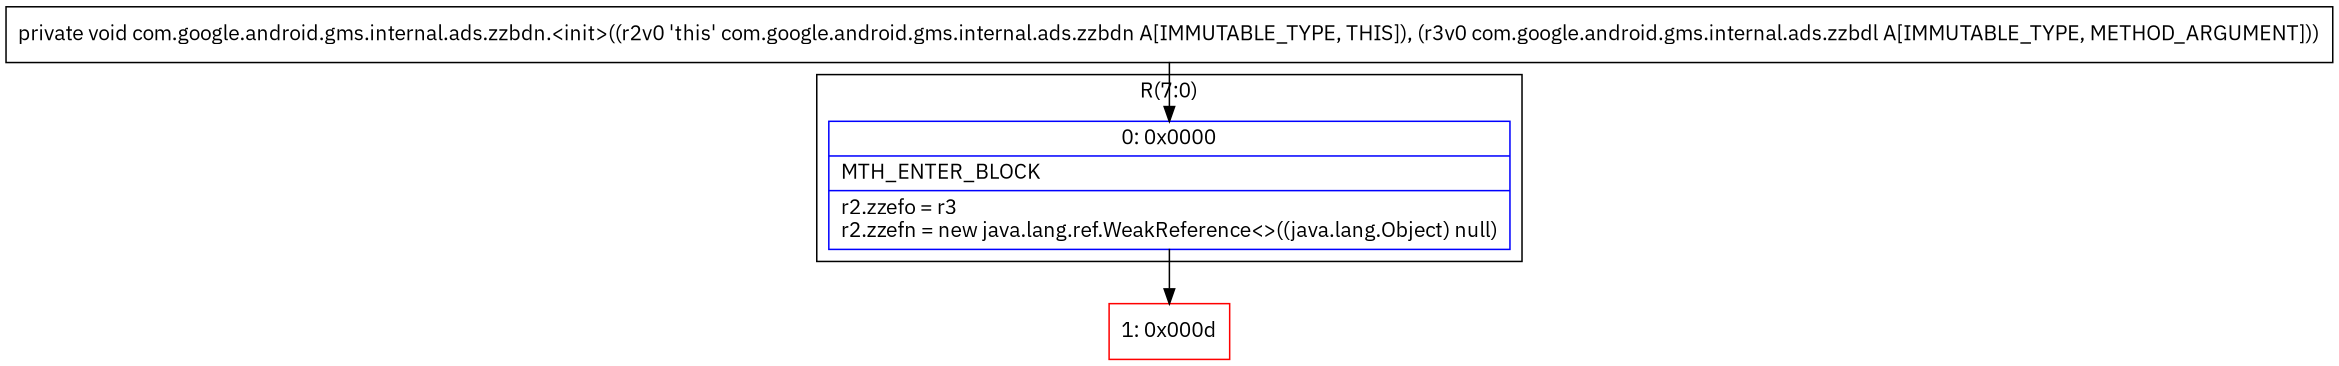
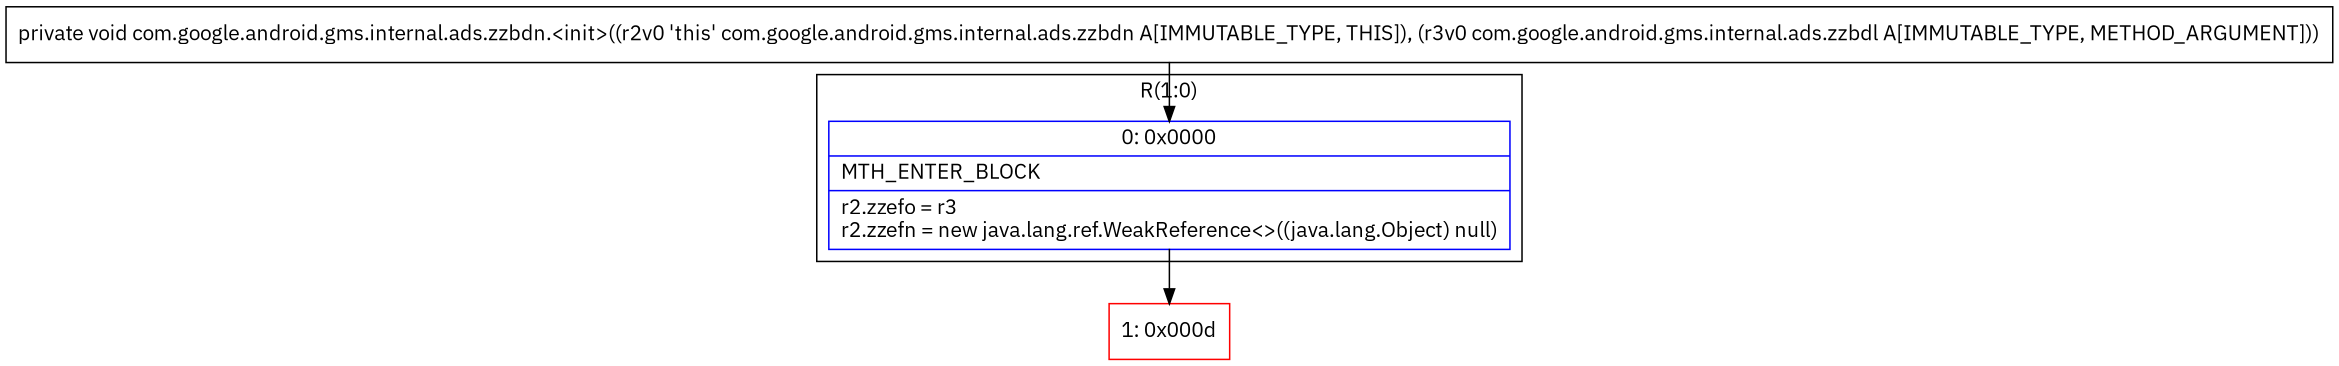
cluster "R(7:0)": label "R(7:0)" -> "R(1:0)"
